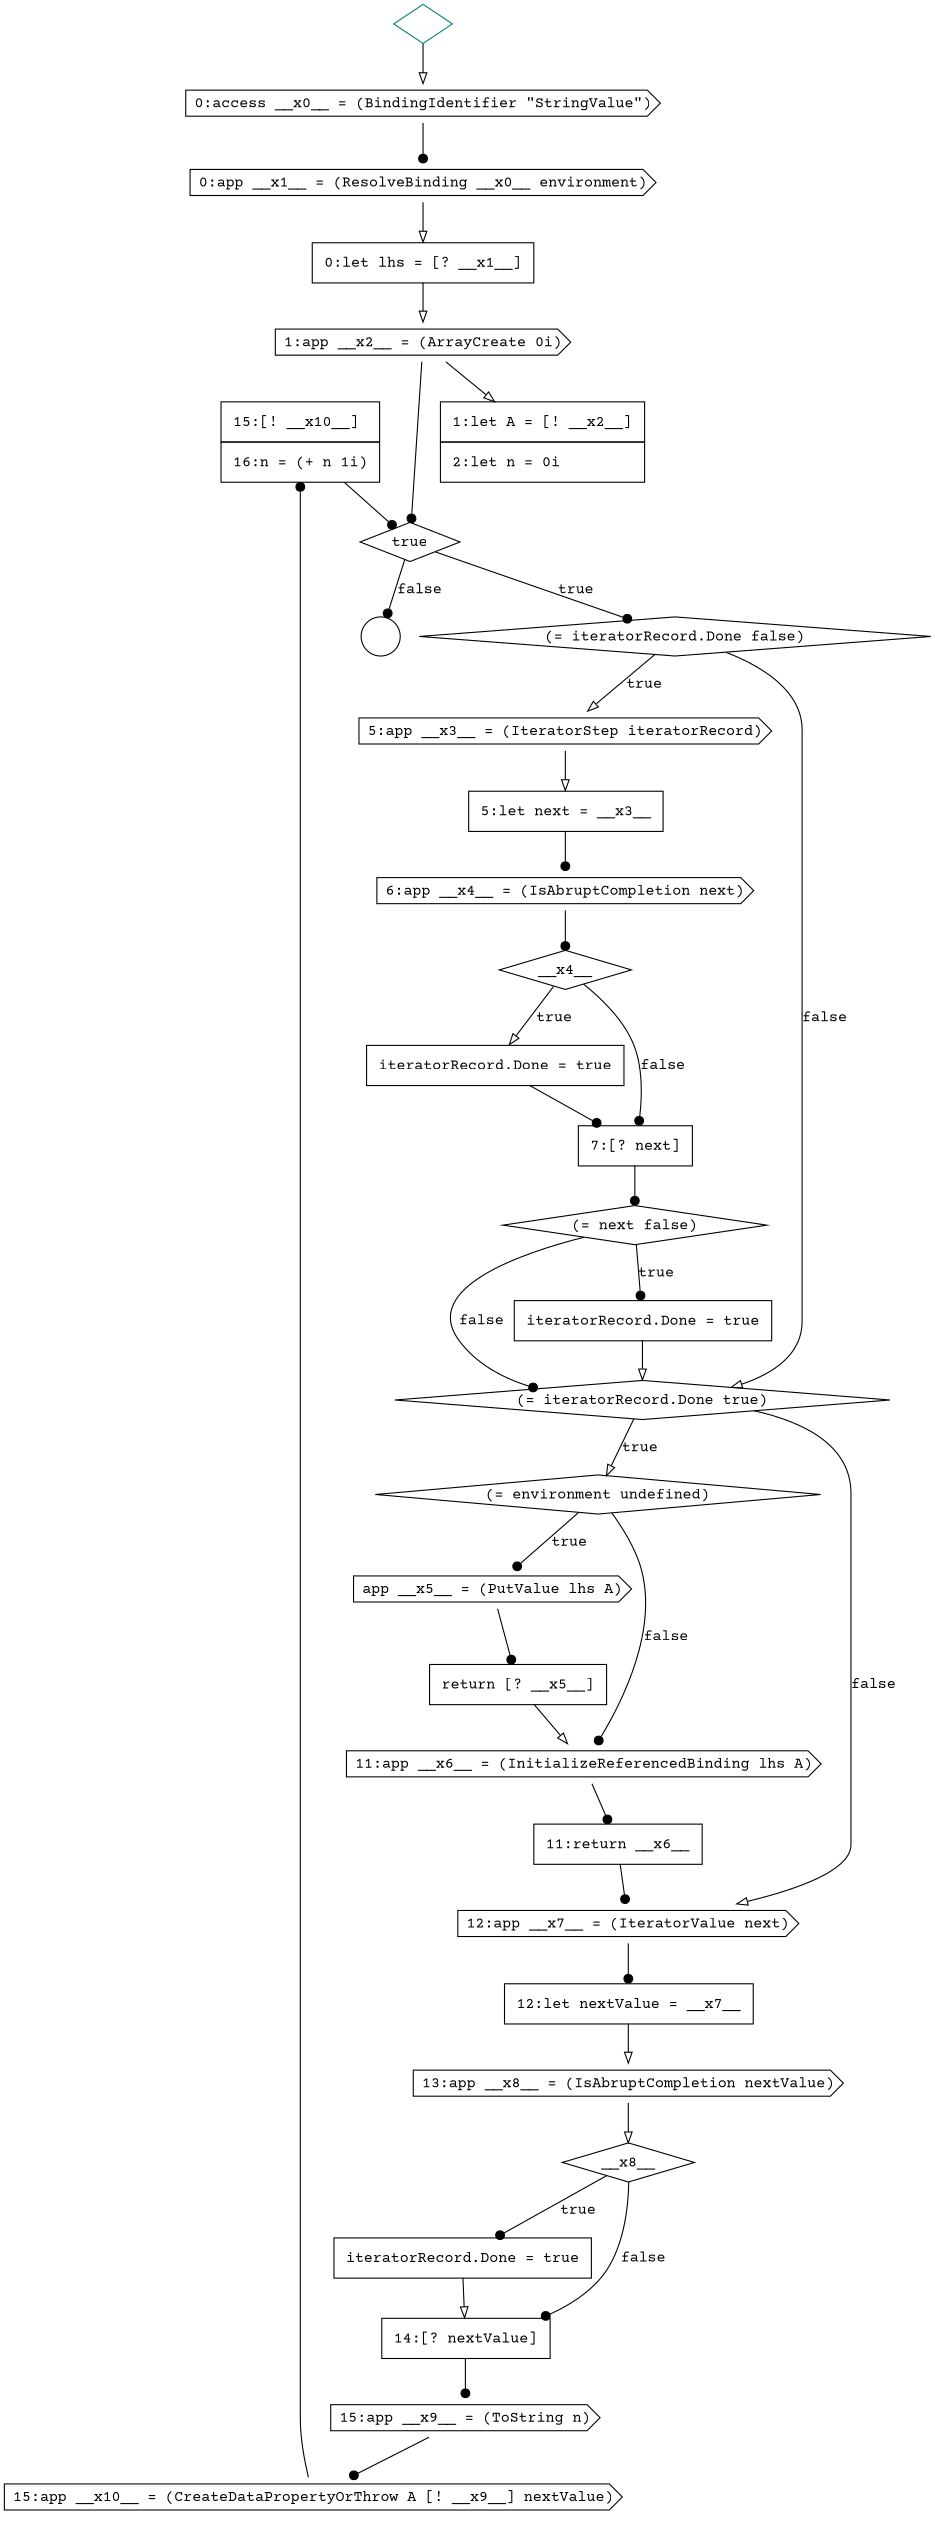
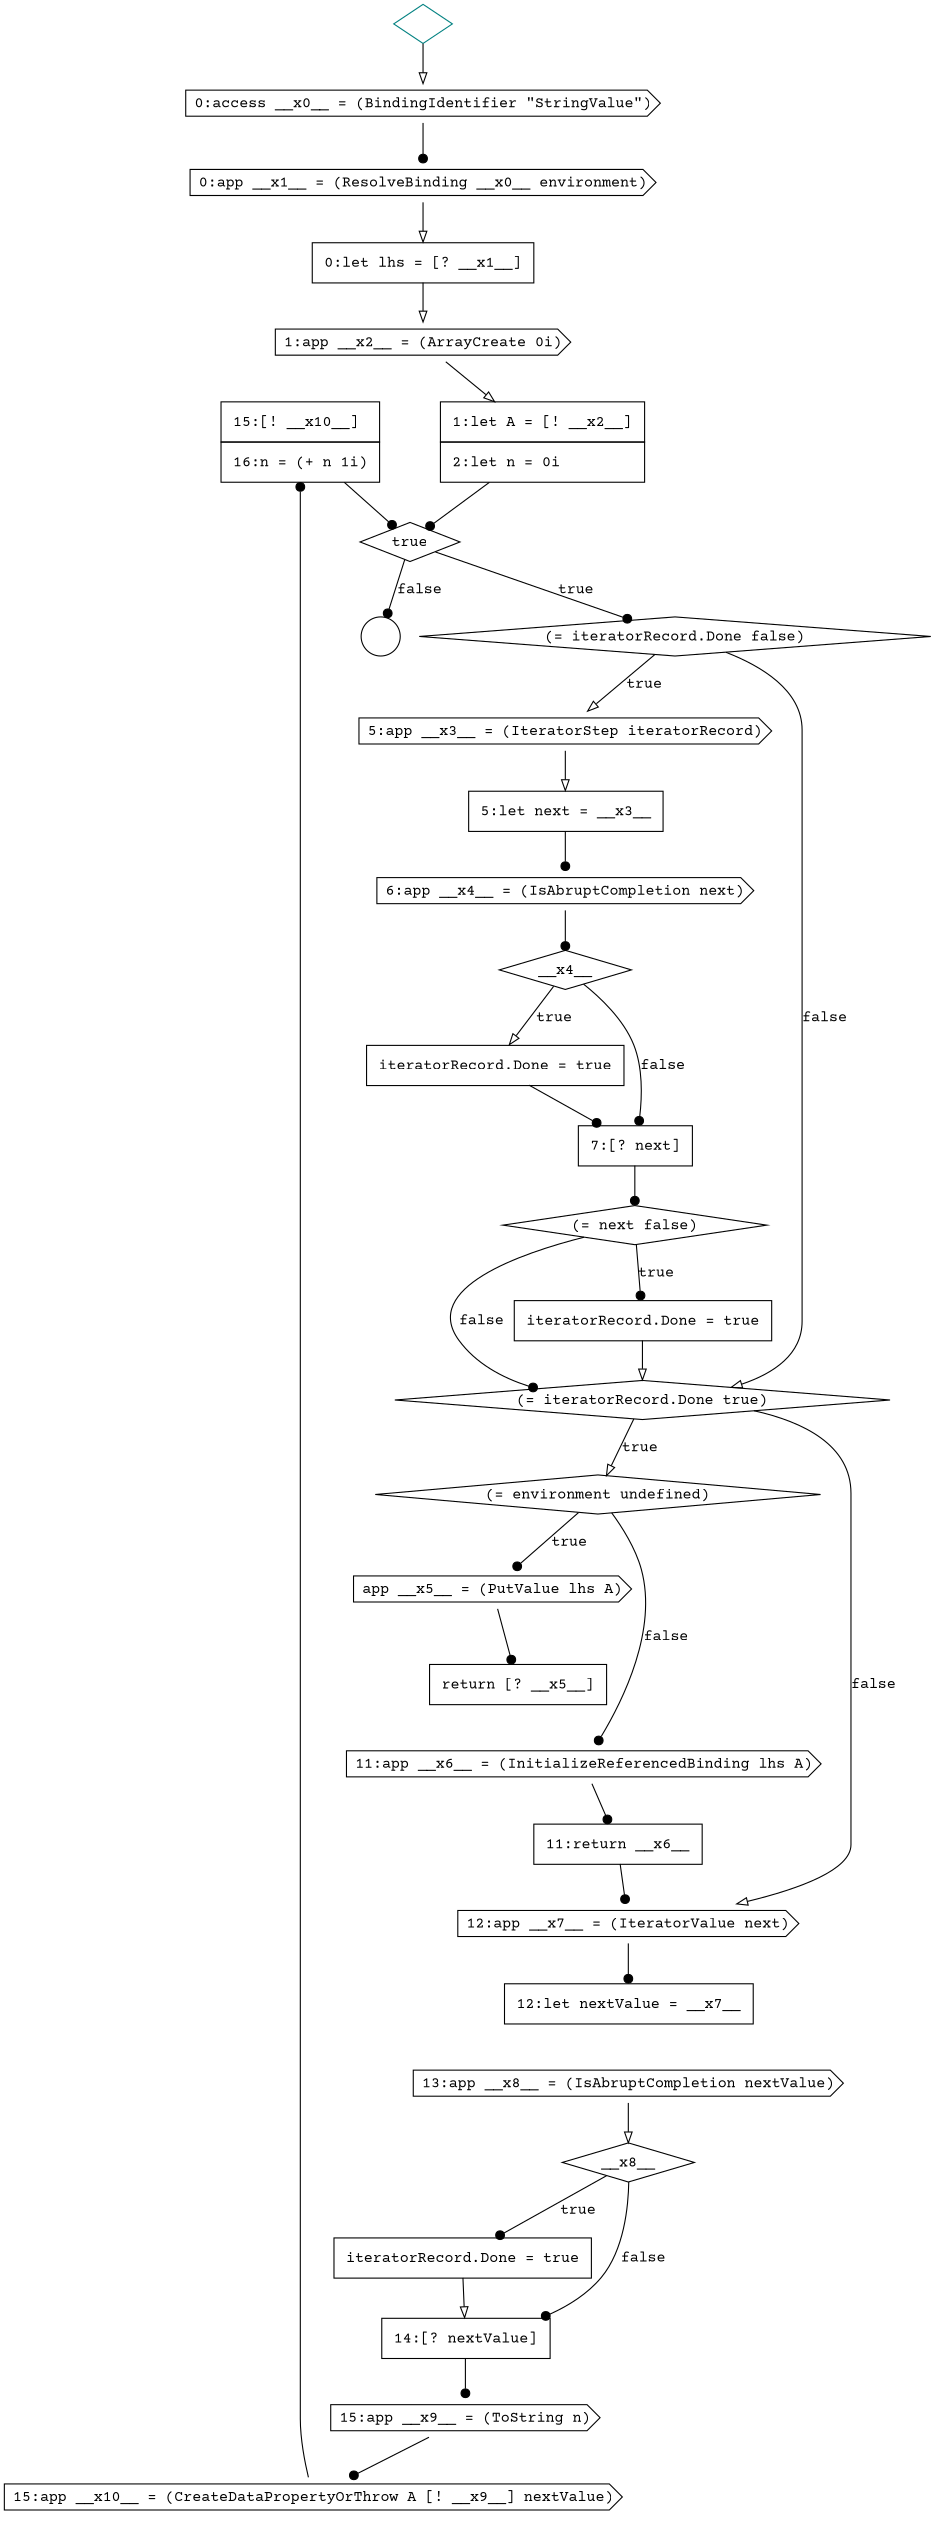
edge "1:app __x2__ = (ArrayCreate 0i)" -> "true": now "1:let A = [! __x2__]" -> "true"
edge "return [? __x5__]" -> "11:app __x6__ = (InitializeReferencedBinding lhs A)": removed
edge "12:let nextValue = __x7__" -> "13:app __x8__ = (IsAbruptCompletion nextValue)": removed
